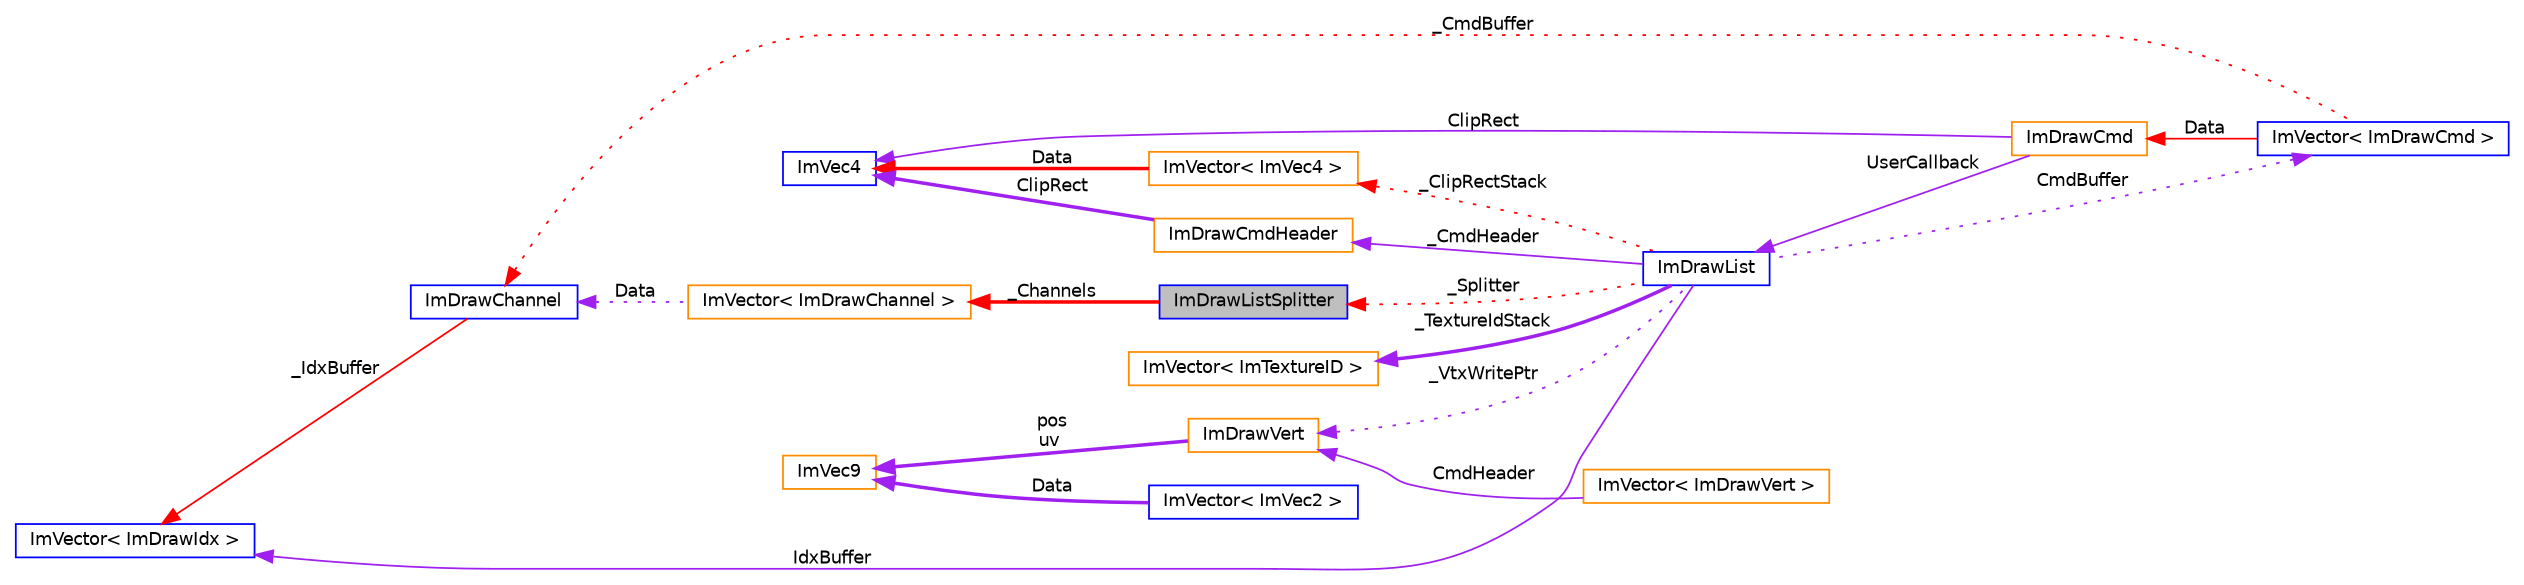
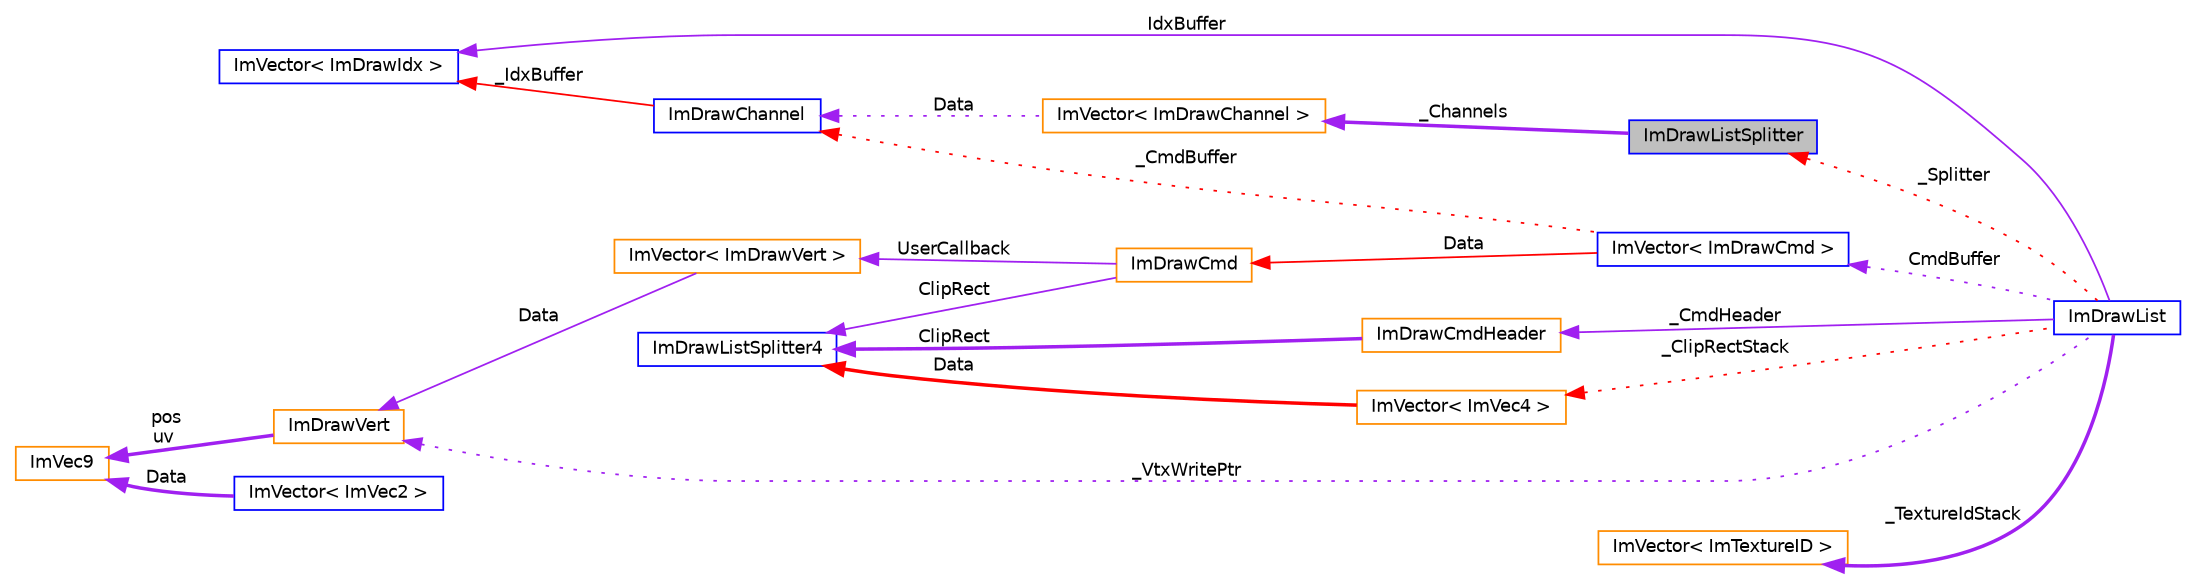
node "ImVec4": label "ImVec4" -> "ImDrawListSplitter4"
edge "ImDrawCmd" -> "ImDrawList": now "ImDrawCmd" -> "ImVector< ImDrawVert >"
edge "ImDrawListSplitter" -> "ImVector< ImDrawChannel >": color red -> purple
edge "ImVector< ImDrawVert >" -> "ImDrawVert": label " CmdHeader" -> " Data"
